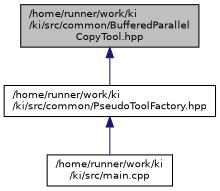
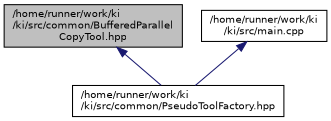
edge "/home/runner/work/ki /ki/src/main.cpp" -> "/home/runner/work/ki /ki/src/common/PseudoToolFactory.hpp": reversed
